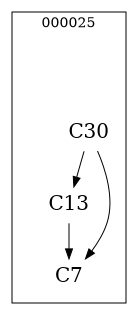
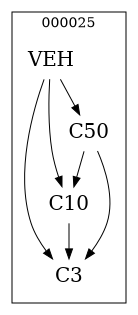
node "VEH": added
node "C30": label "C30" -> "C50"
node "C13": label "C13" -> "C10"
node "C7": label "C7" -> "C3"
